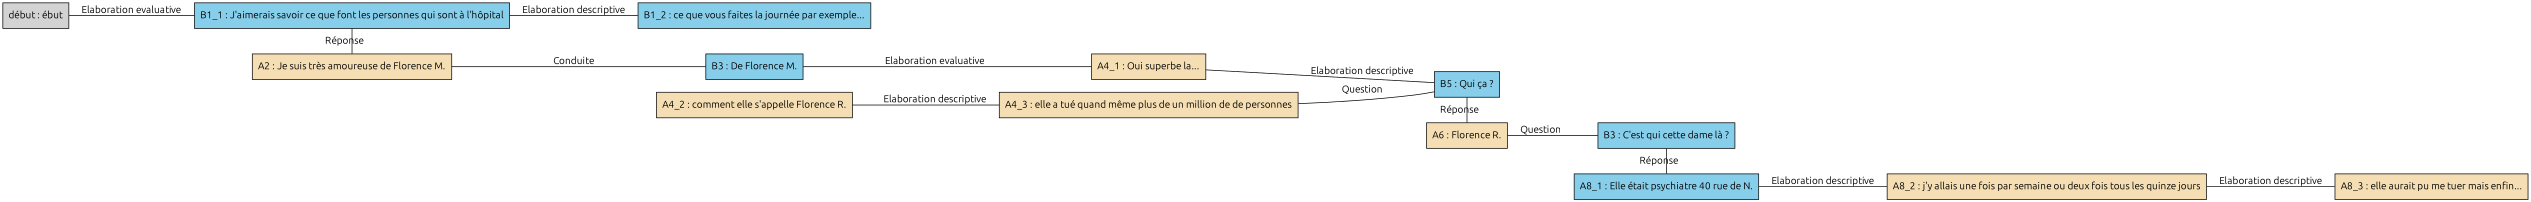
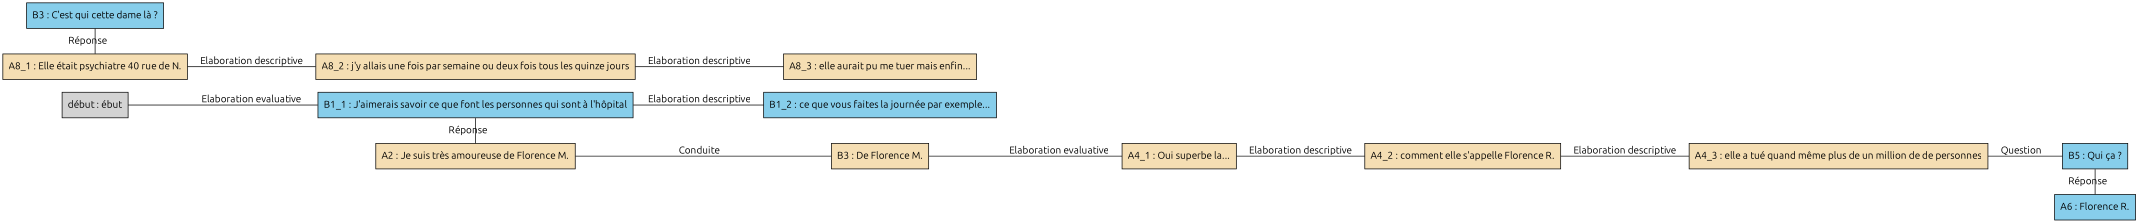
node "B3 : De Florence M.": fillcolor skyblue -> wheat
edge "A4_1 : Oui superbe la..." -- "B5 : Qui ça ?": now "A4_1 : Oui superbe la..." -- "A4_2 : comment elle s'appelle Florence R."
node "A6 : Florence R.": fillcolor wheat -> skyblue
edge "A6 : Florence R." -- "B3 : C'est qui cette dame là ?": removed, label "Question"
node "A8_1 : Elle était psychiatre 40 rue de N.": fillcolor skyblue -> wheat
